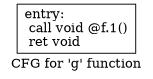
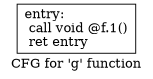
node "entry:": text "ret void" -> "ret entry"
